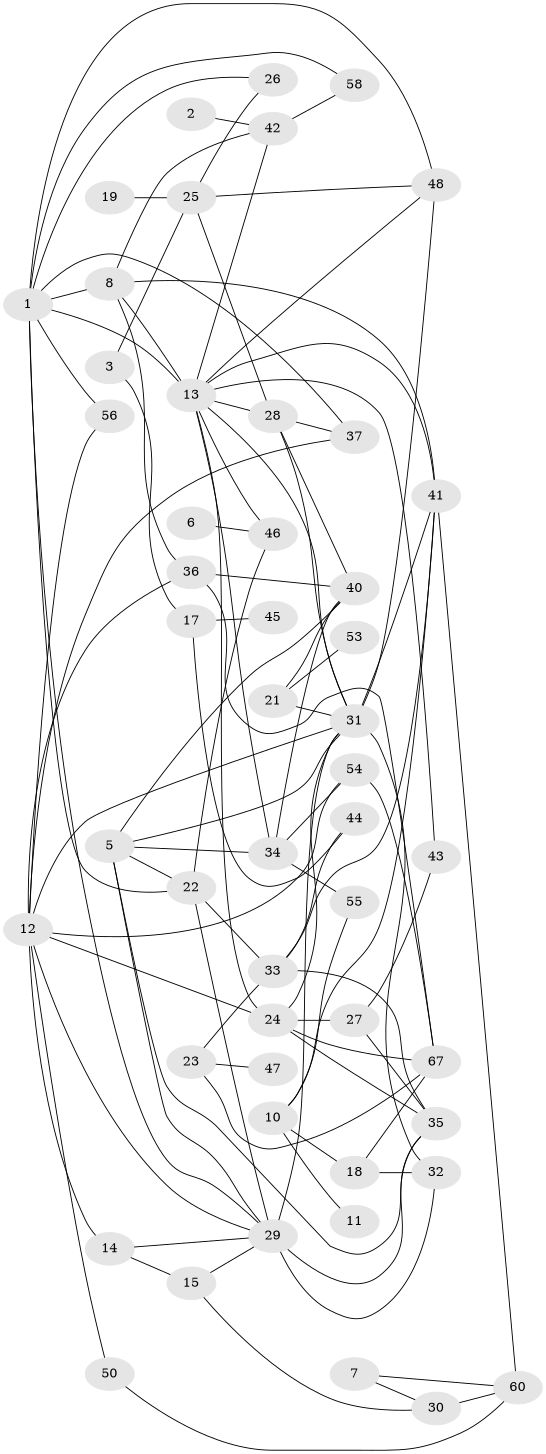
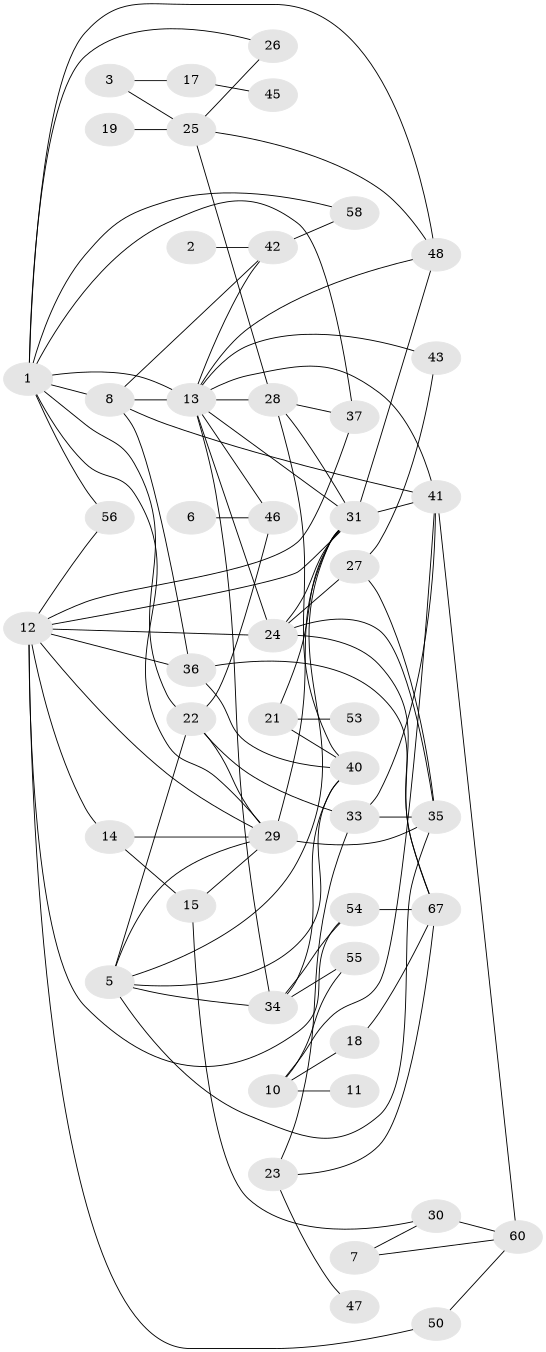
node "44": removed
node "32": removed
